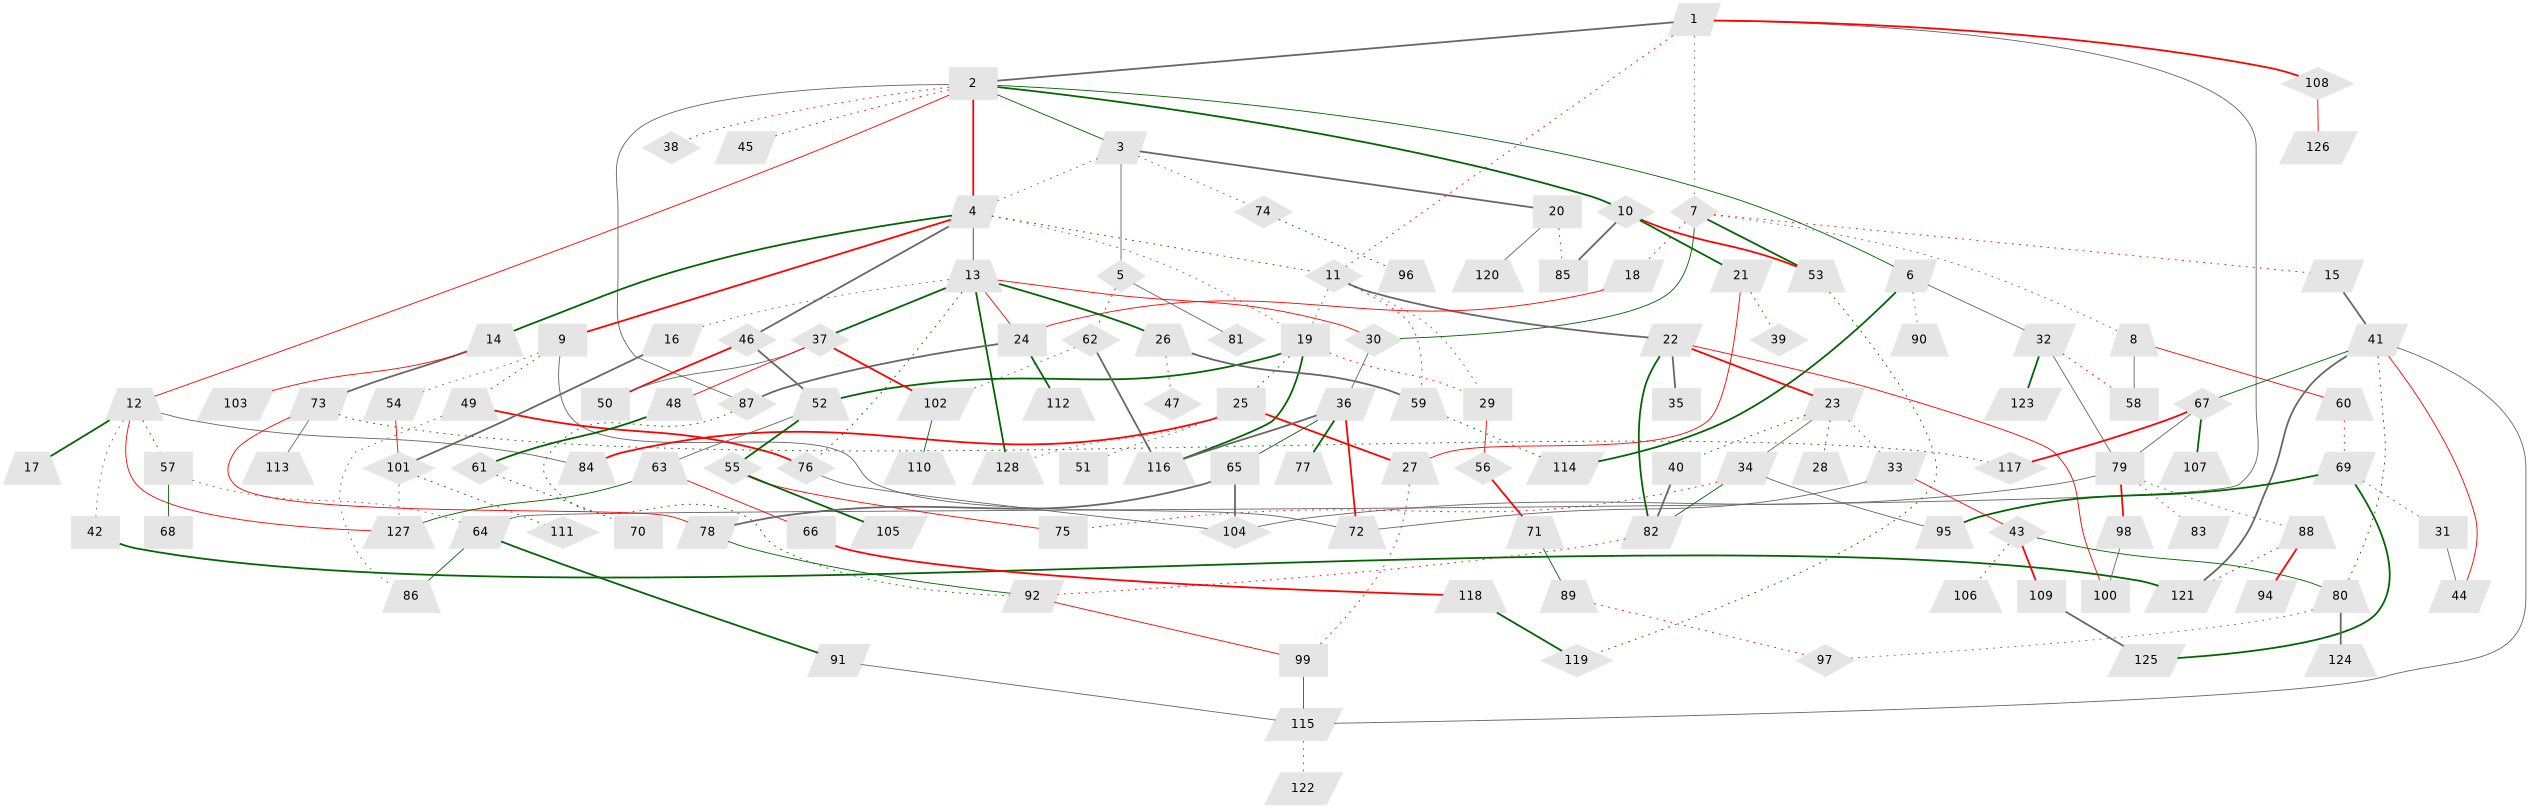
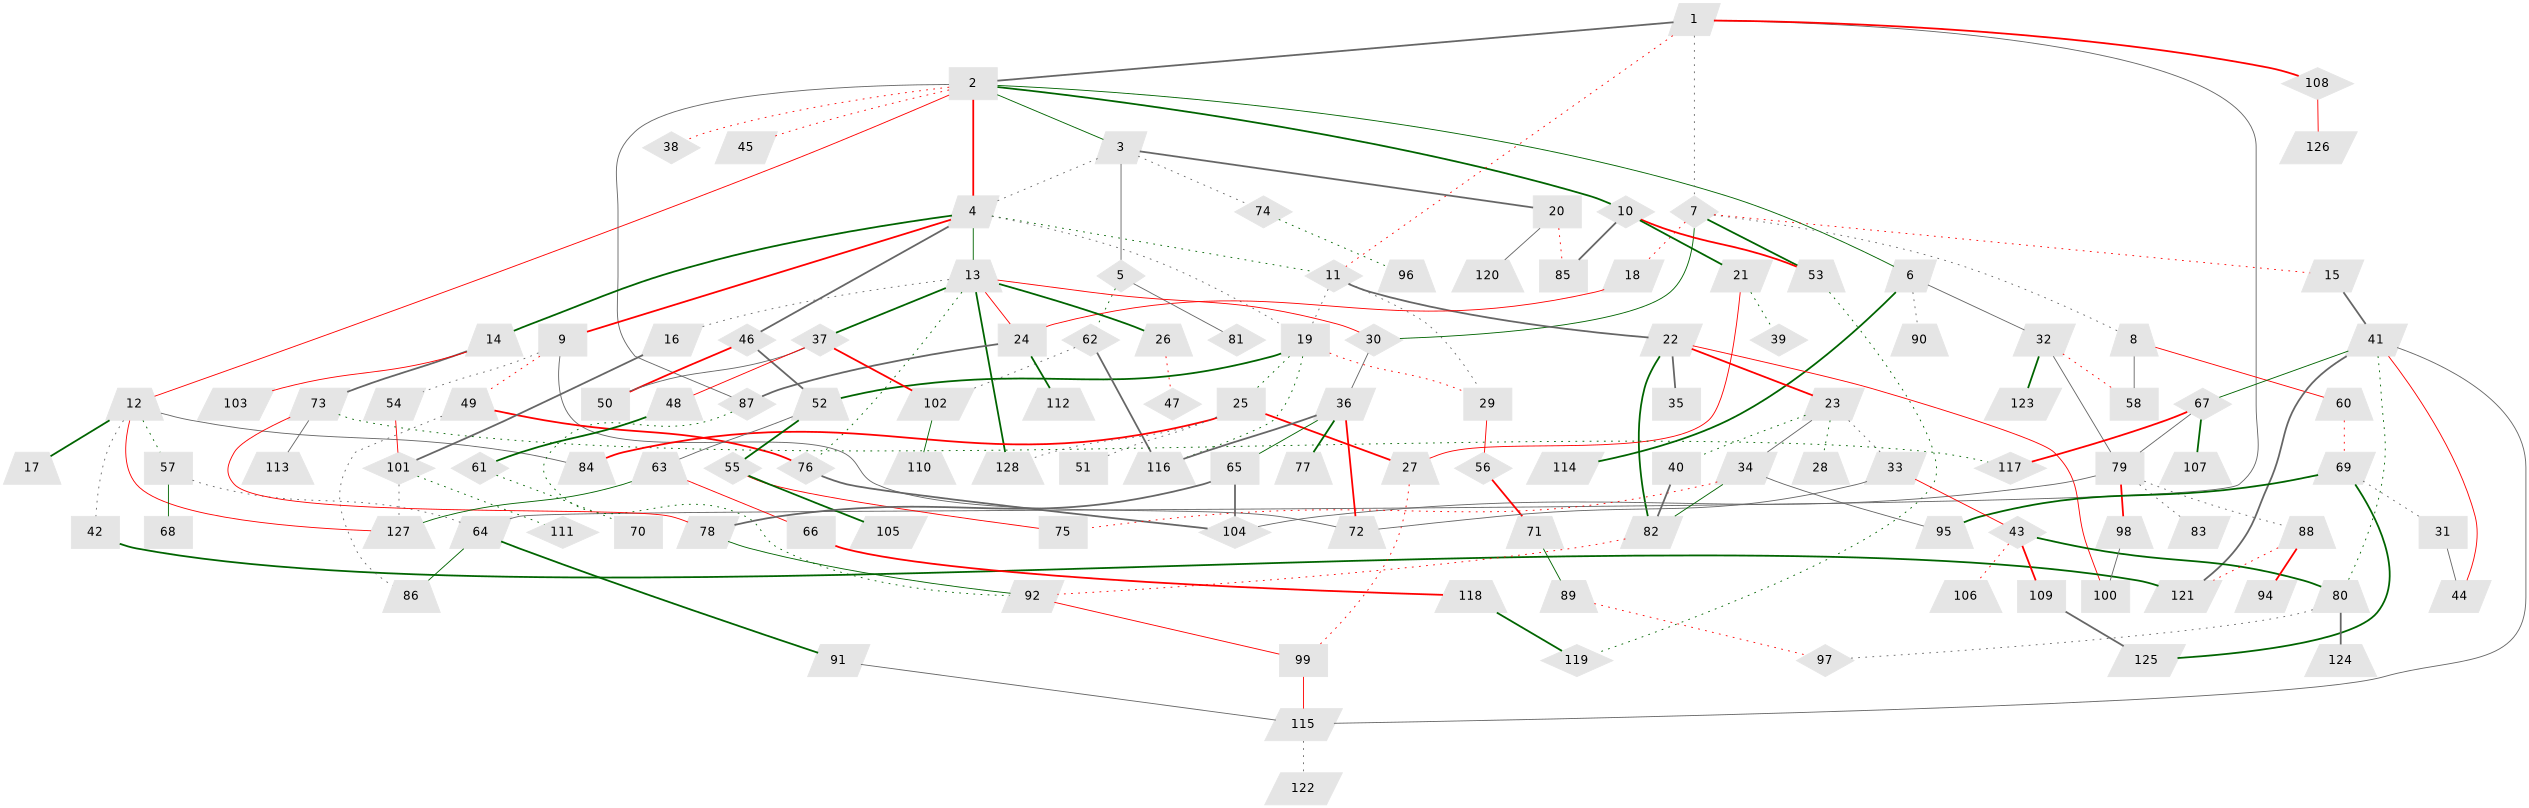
edge "21" -- "39": color red -> darkgreen
node "59": removed
edge "19" -- "116": style bold -> dotted
edge "76" -- "104": style solid -> bold
edge "43" -- "80": style solid -> bold
